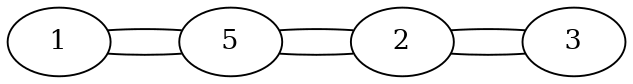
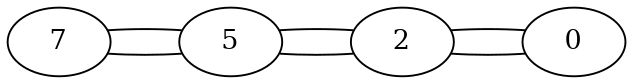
node "1": label "1" -> "7"
node "3": label "3" -> "0"
